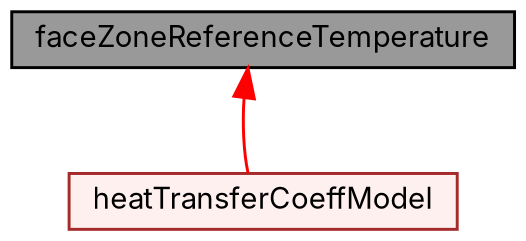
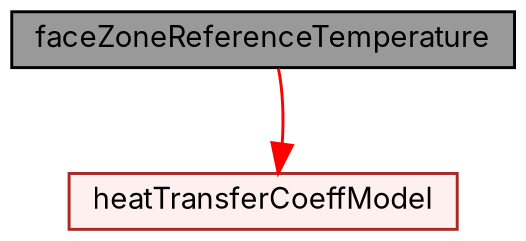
edge "heatTransferCoeffModel" -> "faceZoneReferenceTemperature": reversed
